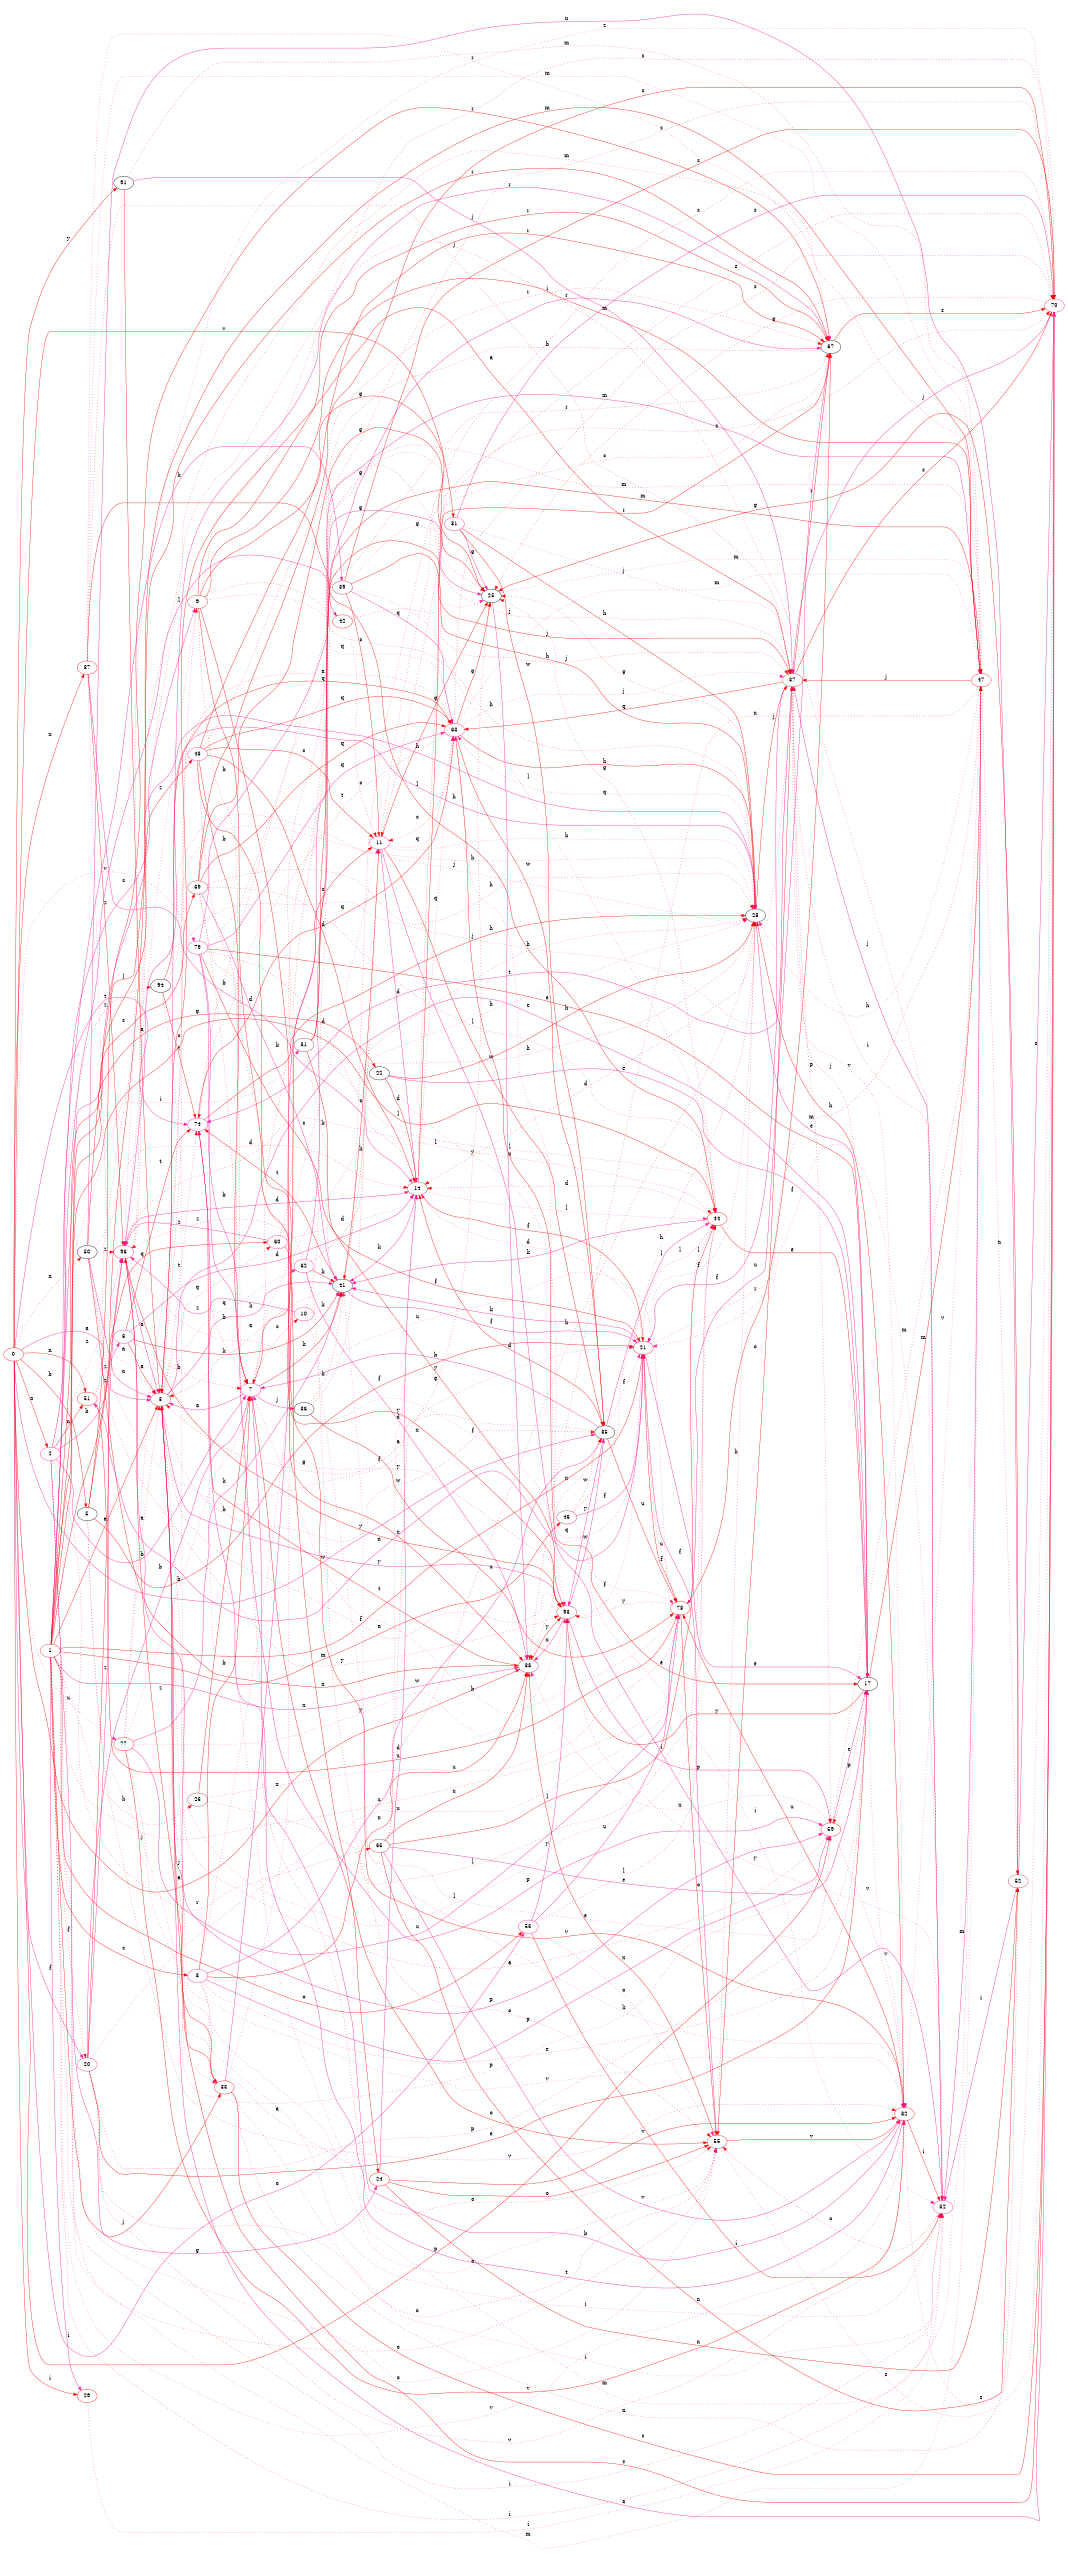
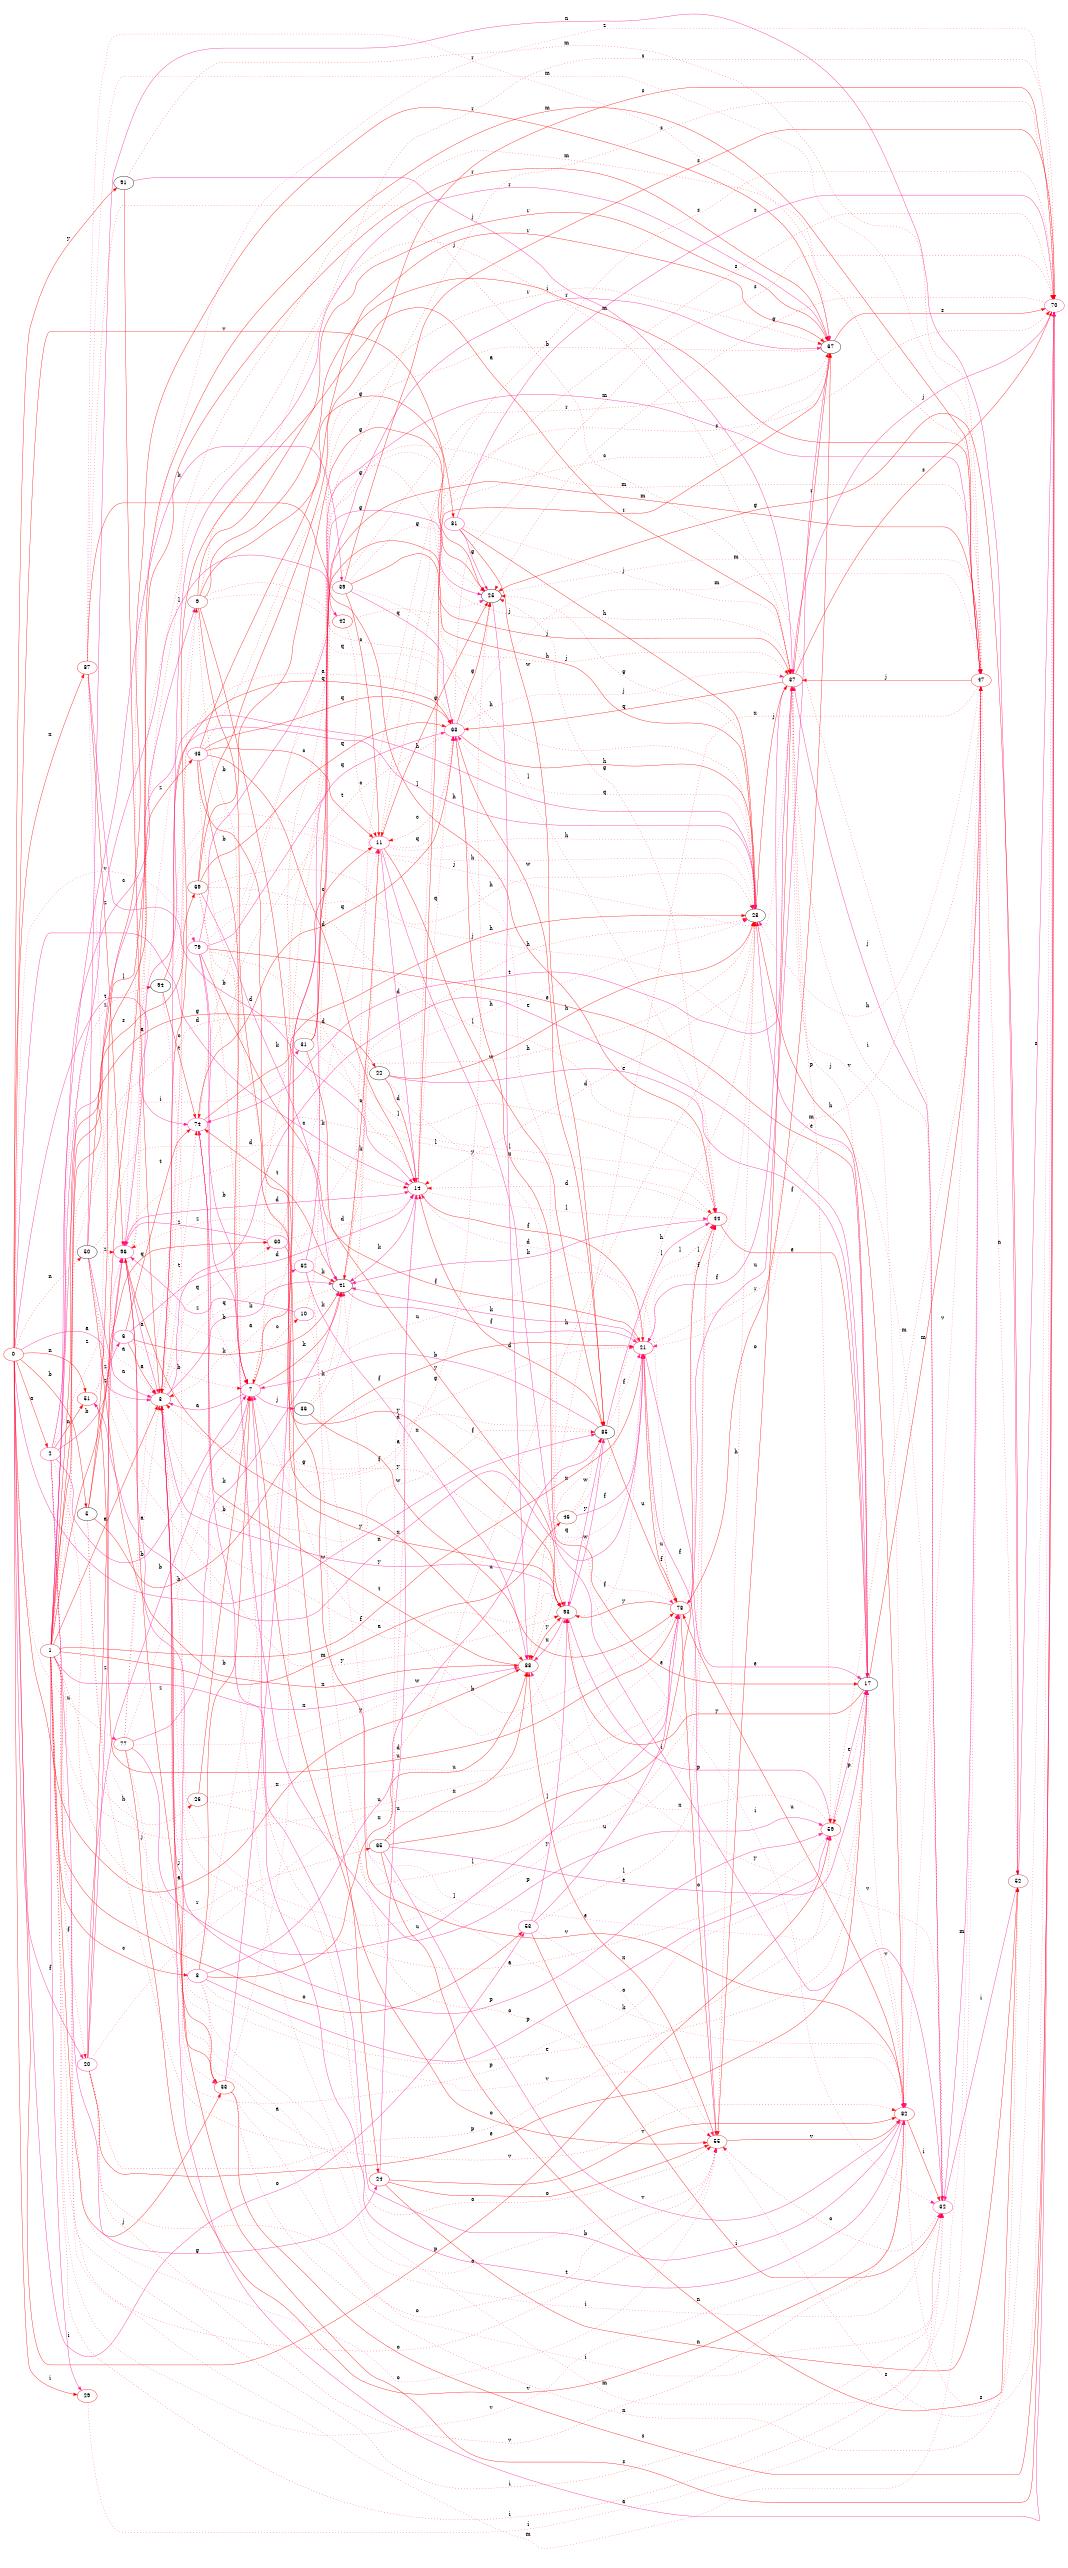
edge "0" -> "14": added, label "d"
edge "1" -> "44": style solid -> dotted
edge "78" -> "93": style dotted -> solid
